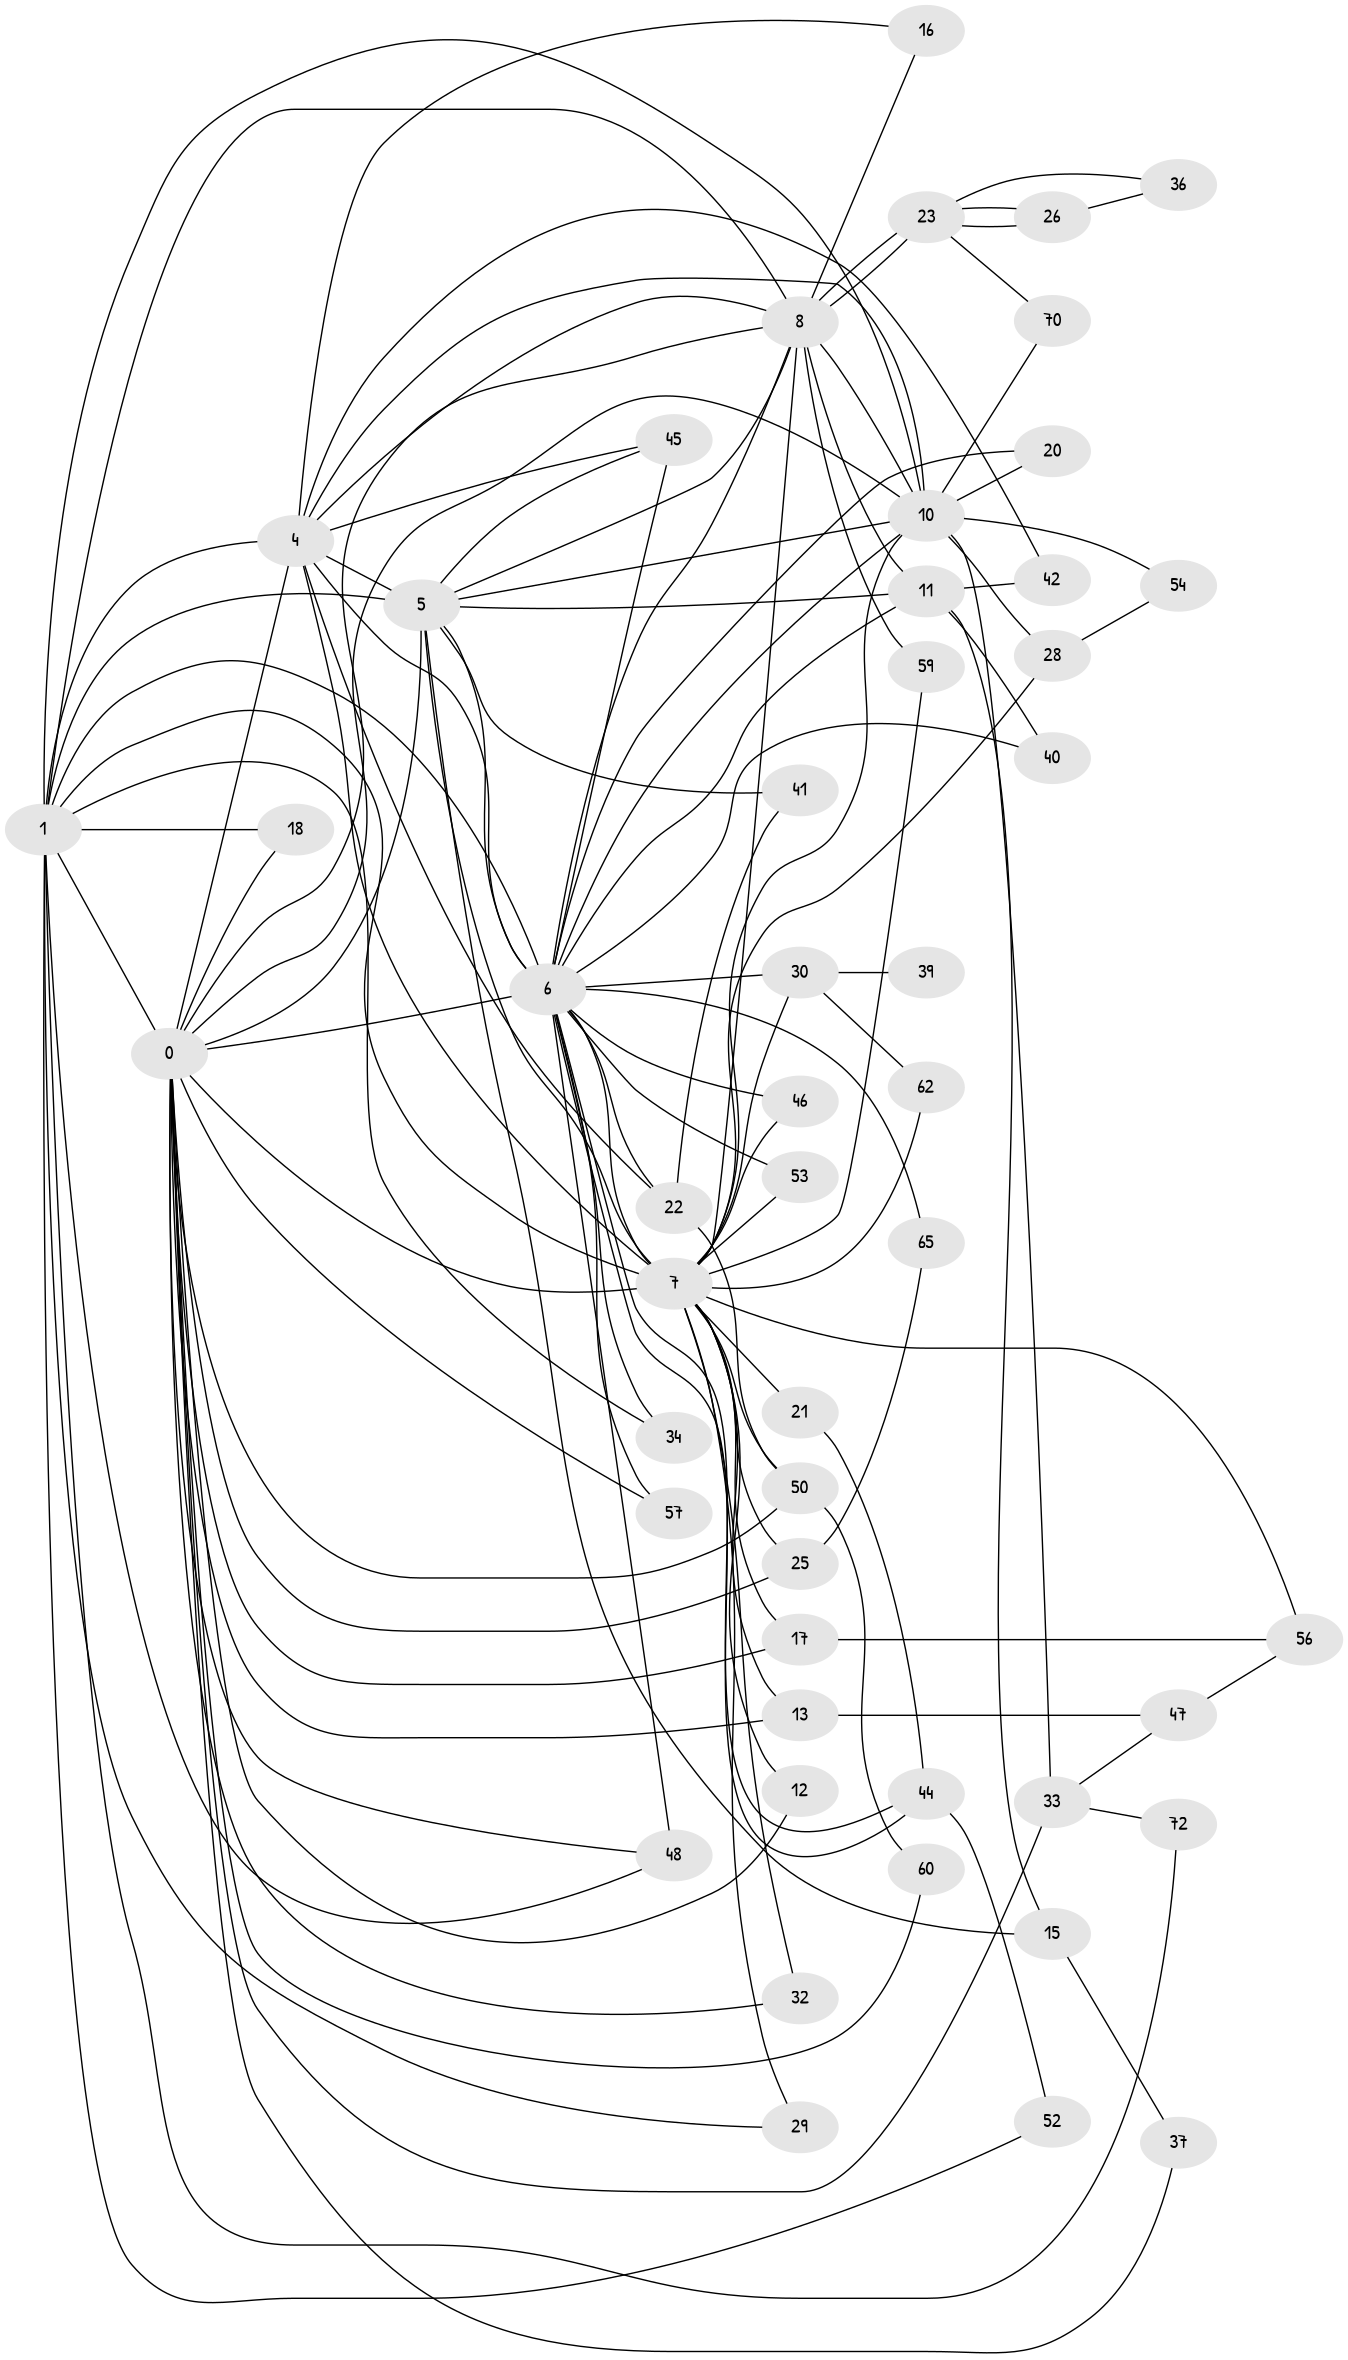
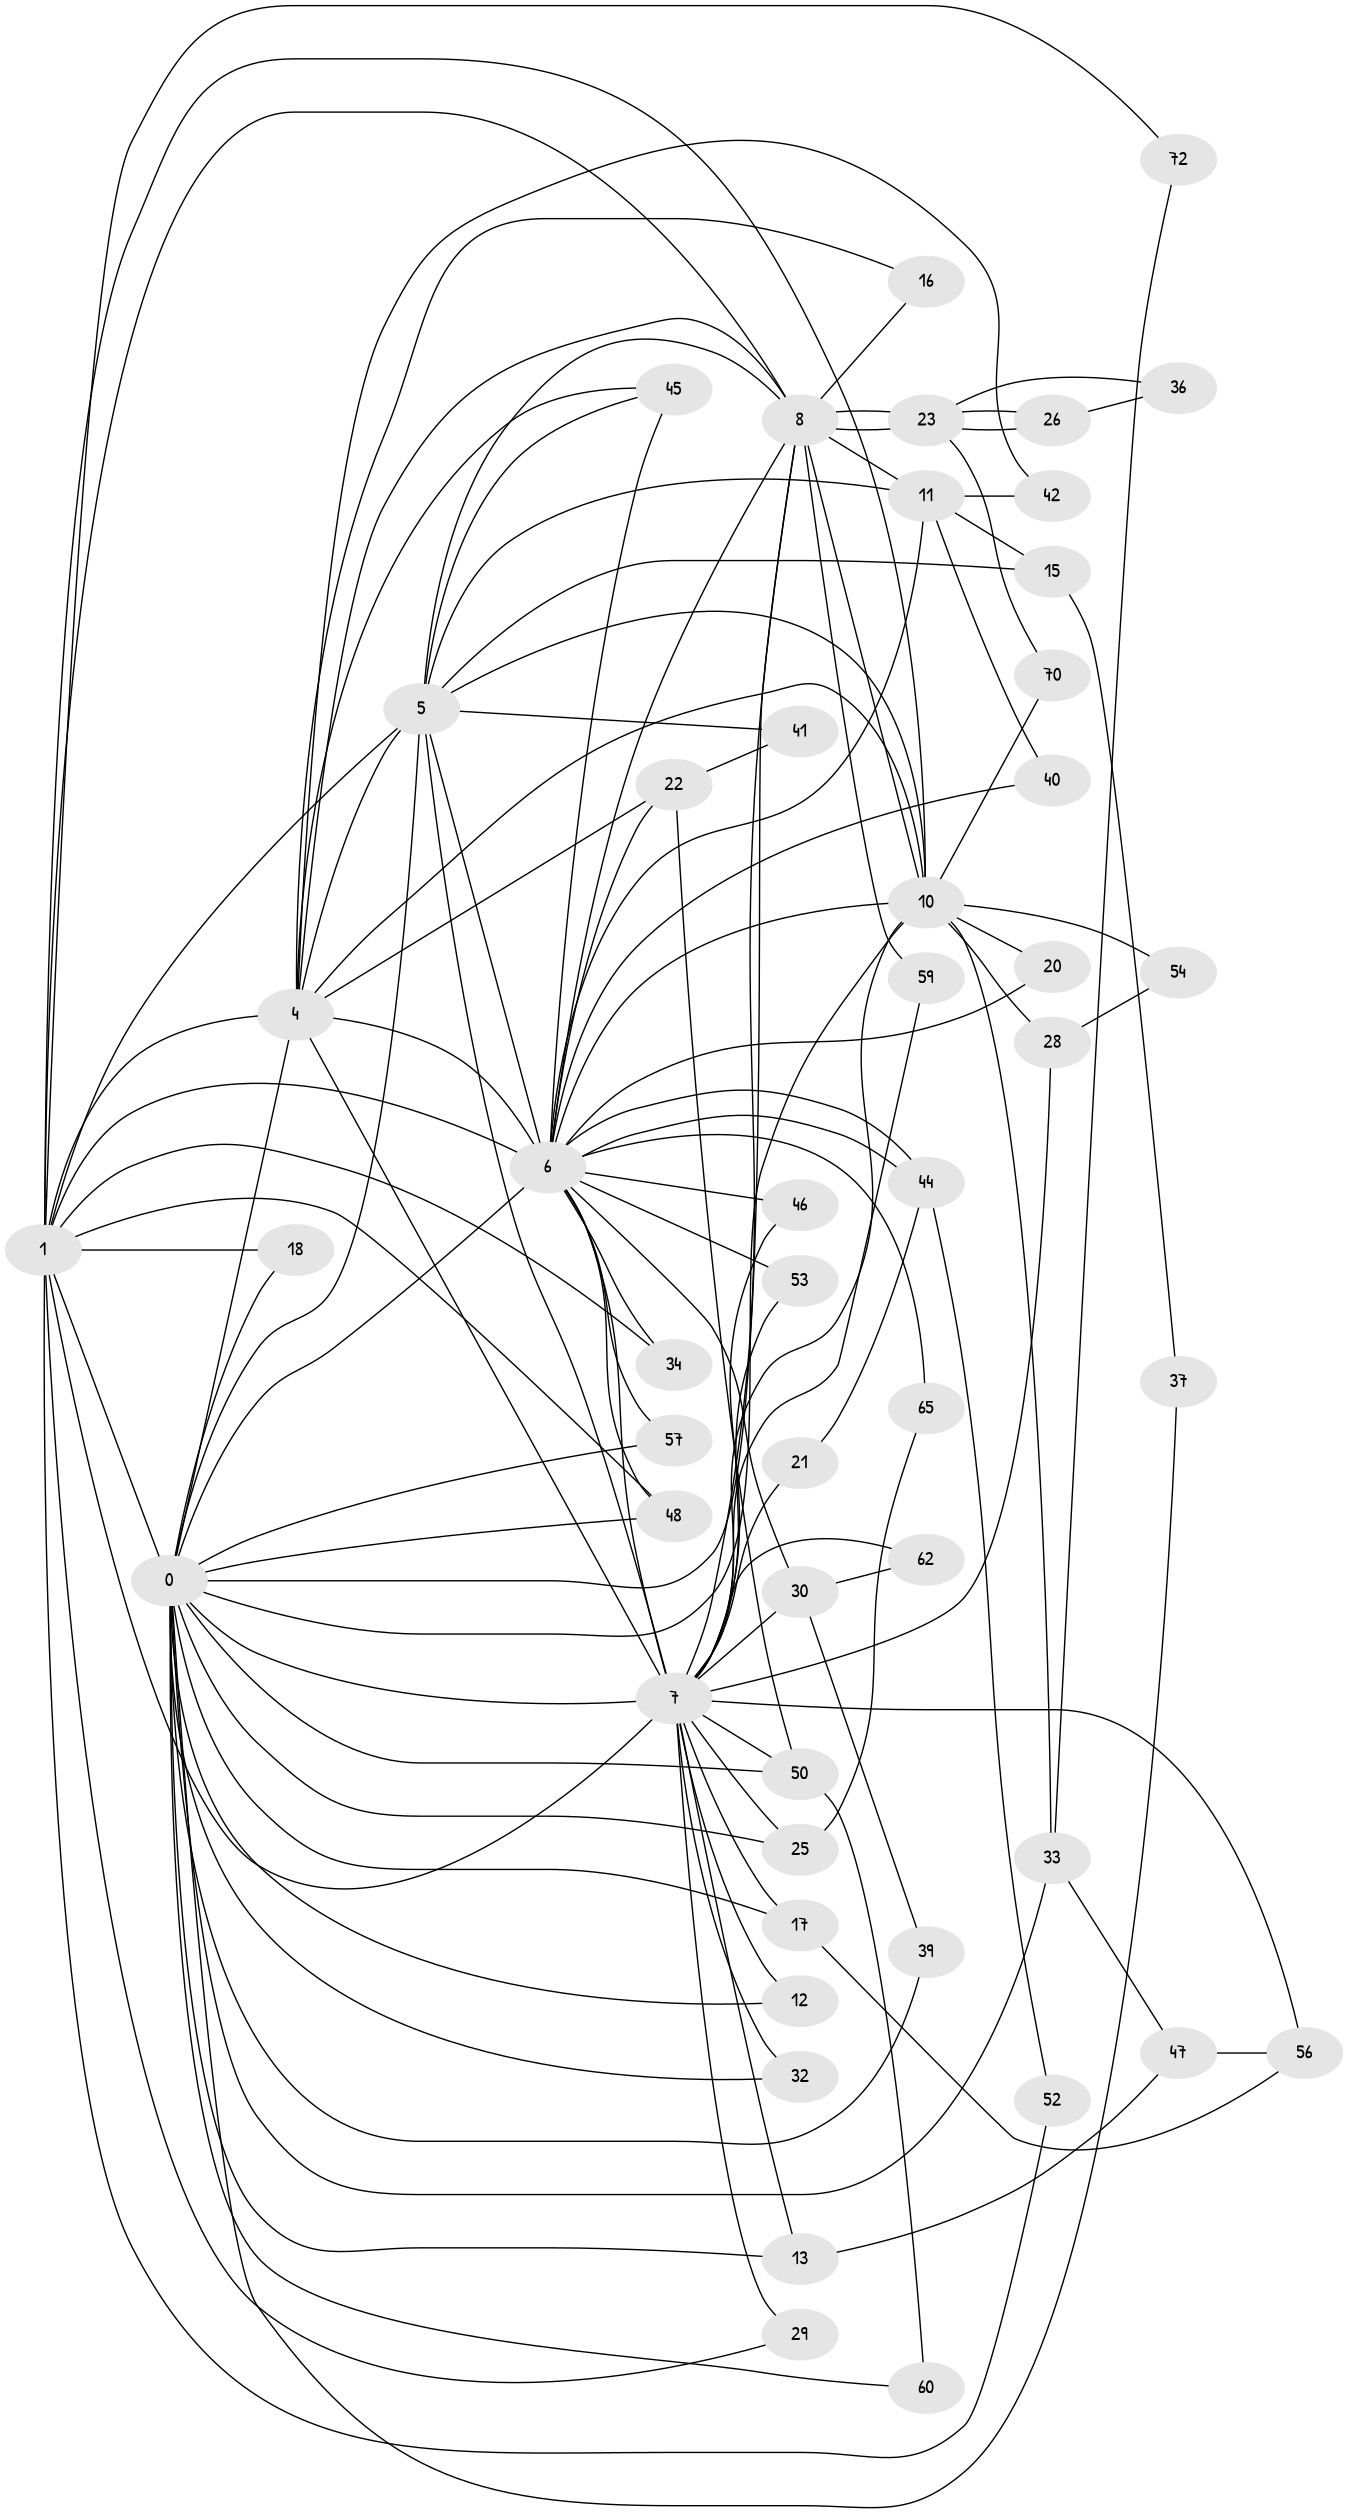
edge "0" -- "39": added
